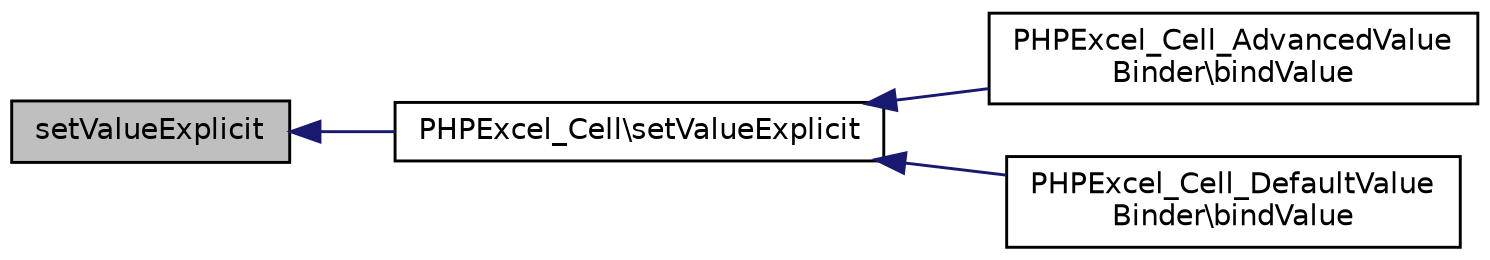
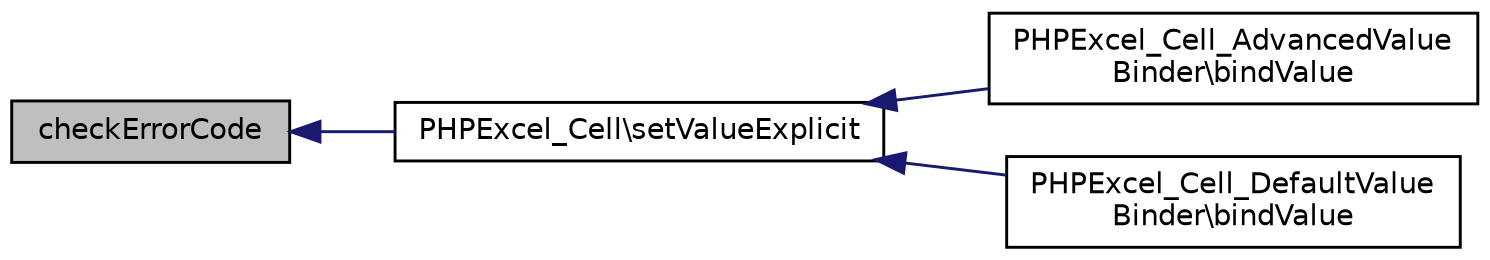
node "setValueExplicit": label "setValueExplicit" -> "checkErrorCode"
